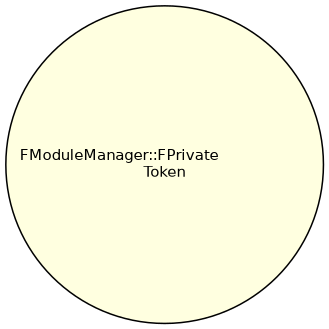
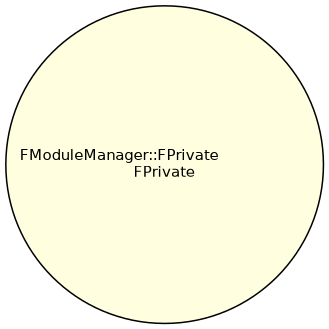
node "FModuleManager::FPrivate Token": label "FModuleManager::FPrivate Token" -> "FModuleManager::FPrivate FPrivate"
